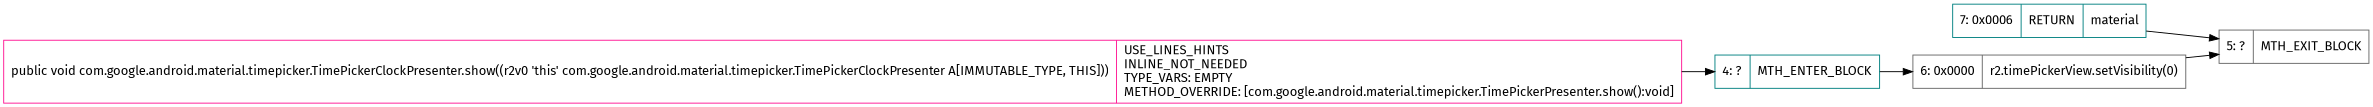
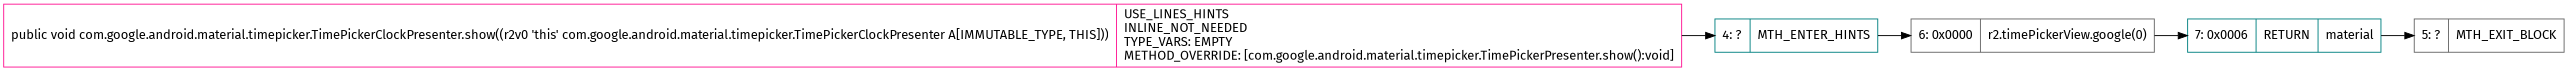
edge "6: 0x0000" -> "5: ?": now "6: 0x0000" -> "7: 0x0006"
node "4: ?": text "MTH_ENTER_BLOCK" -> "MTH_ENTER_HINTS"
node "6: 0x0000": text "r2.timePickerView.setVisibility(0)" -> "r2.timePickerView.google(0)"
